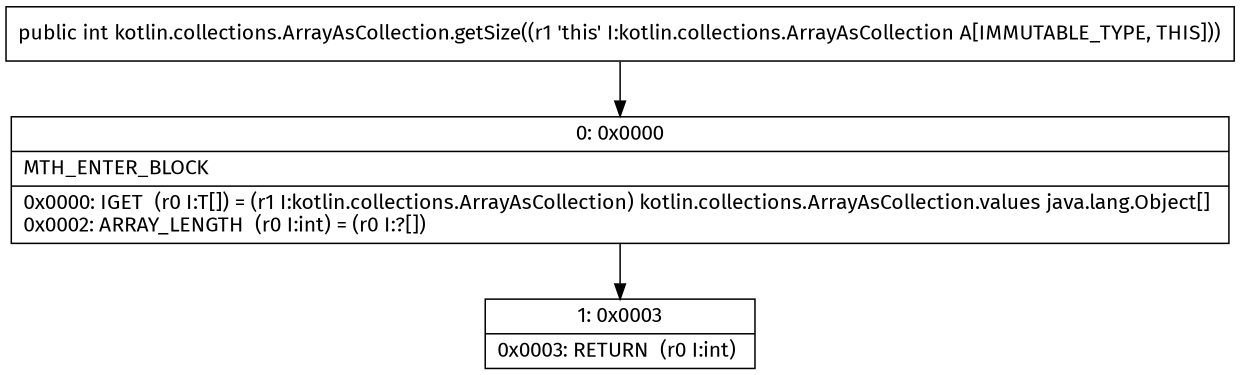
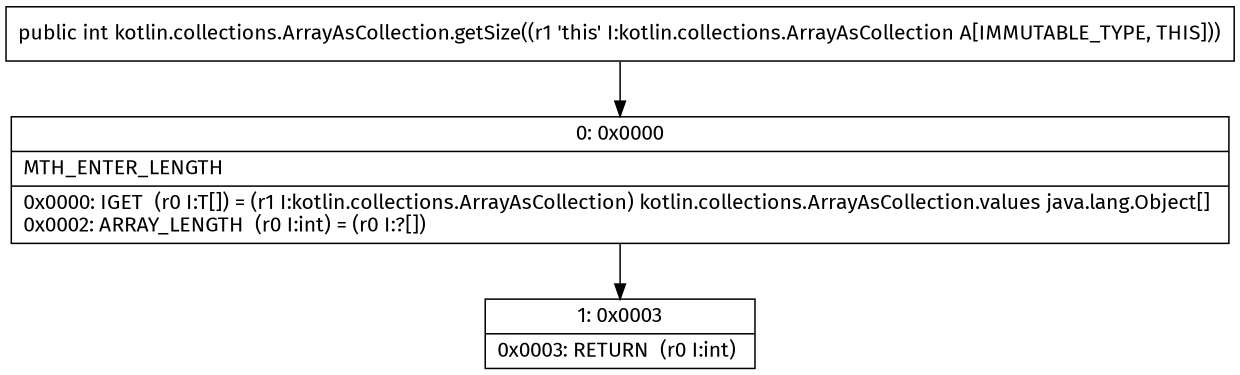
node "0: 0x0000": text "MTH_ENTER_BLOCK" -> "MTH_ENTER_LENGTH"
